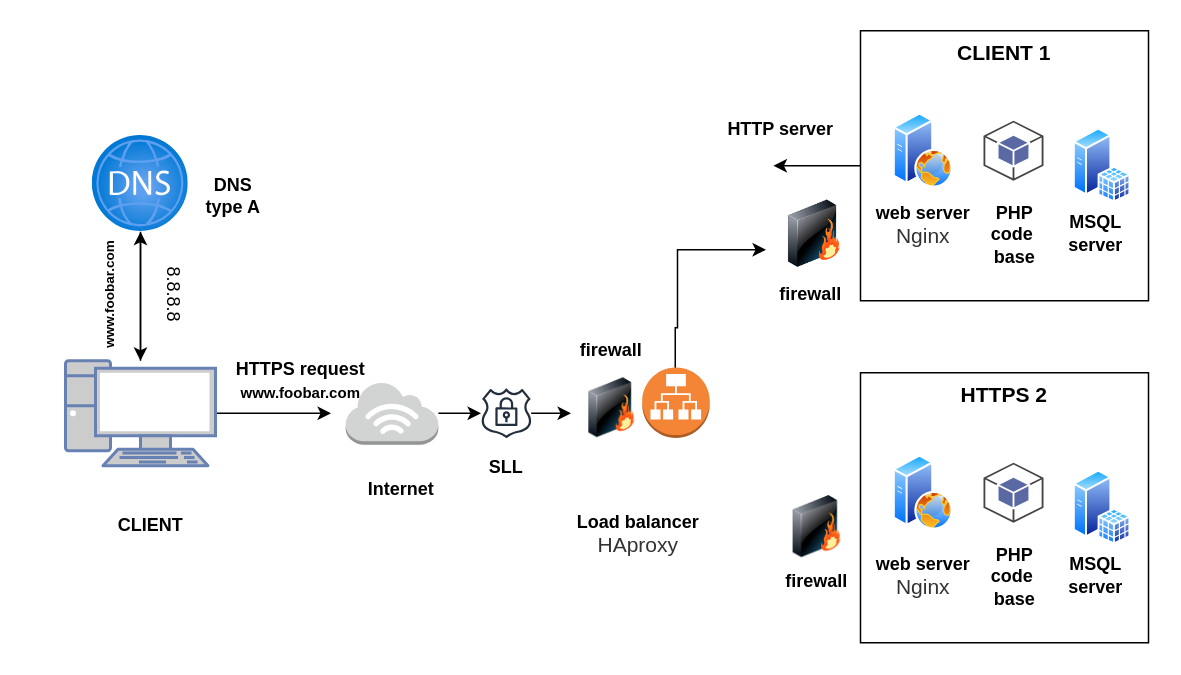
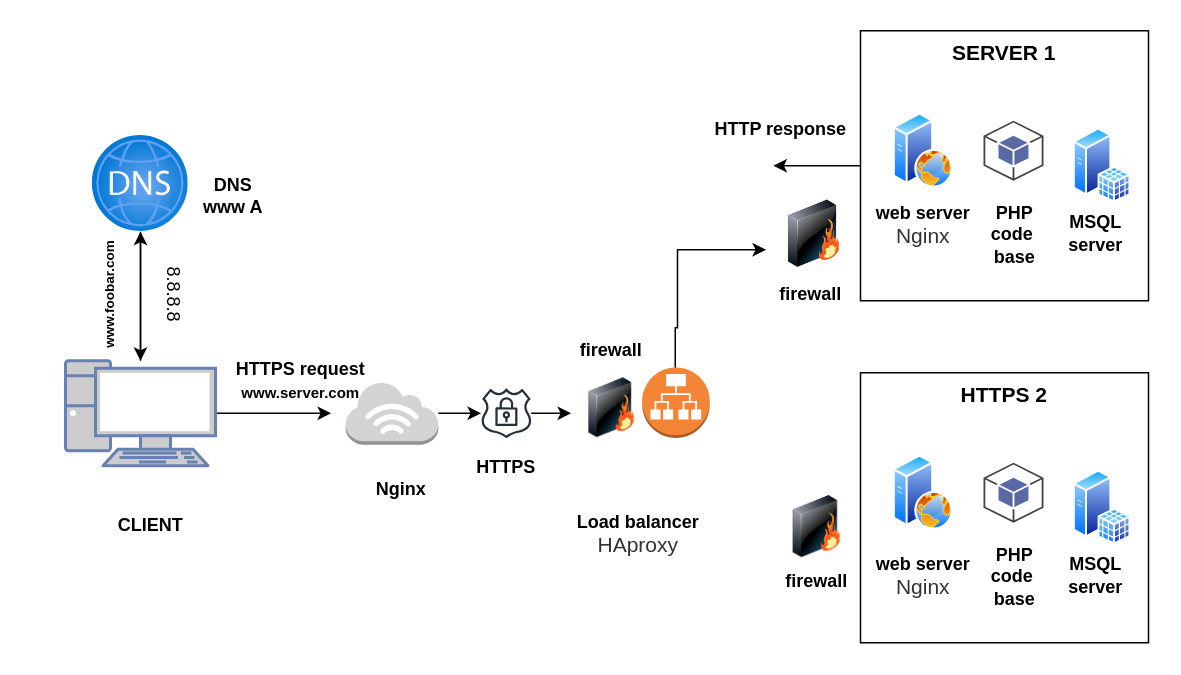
node "CLIENT 1": label "CLIENT 1" -> "SERVER 1"
node "HTTP server": label "HTTP server" -> "HTTP response"
node "DNS type A": label "DNS type A" -> "DNS www A"
node "HTTPS request www.foobar.com": label "HTTPS request www.foobar.com" -> "HTTPS request www.server.com"
node "SLL": label "SLL" -> "HTTPS"
node "Internet": label "Internet" -> "Nginx"
